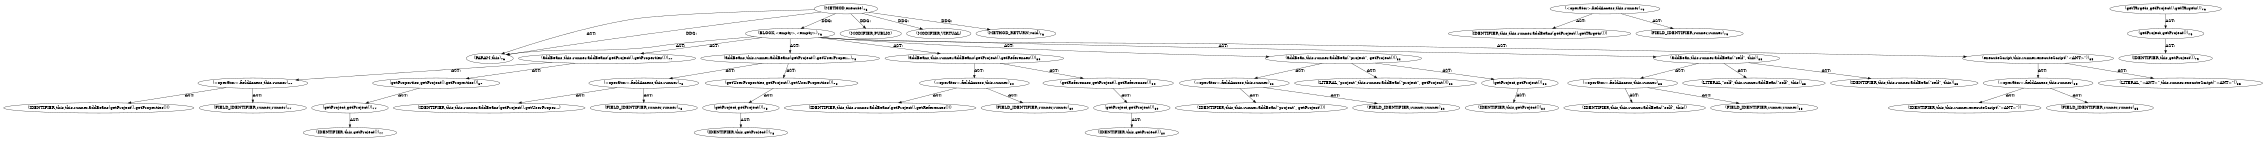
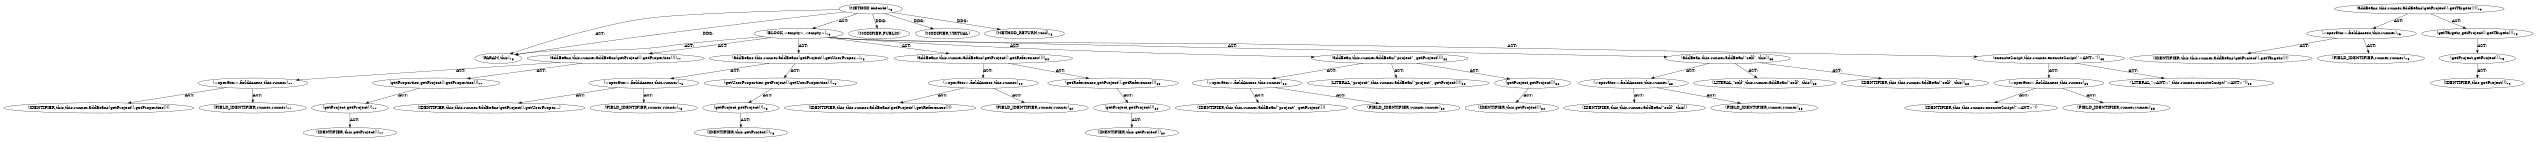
node "(addBeans,this.runner.addBeans(getProject().getTargets()))": added
edge "(METHOD,execute)" -> "(BLOCK,<empty>,<empty>)": label "DDG: " -> "AST: "
node "(getProperties,getProject().getProperties())": text "37" -> "77"
